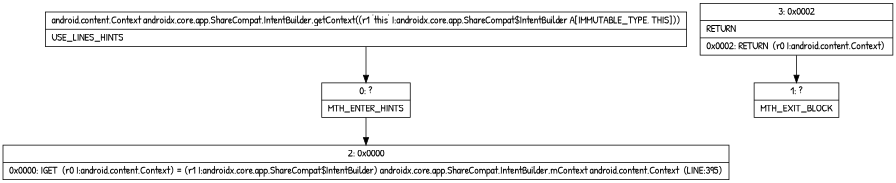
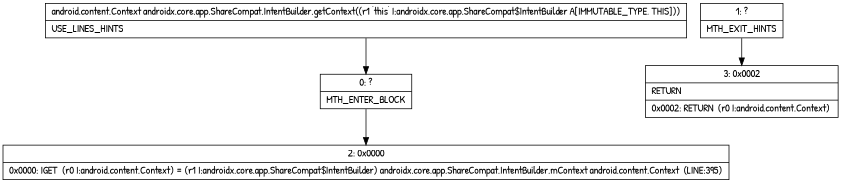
edge "3: 0x0002" -> "1: ?": reversed
node "0: ?": text "MTH_ENTER_HINTS" -> "MTH_ENTER_BLOCK"
node "1: ?": text "MTH_EXIT_BLOCK" -> "MTH_EXIT_HINTS"
